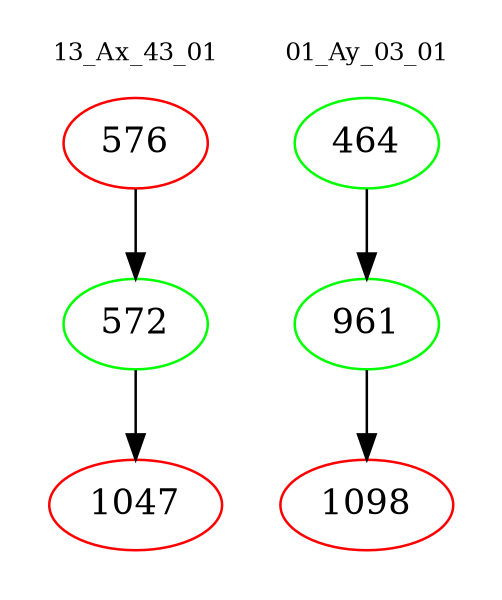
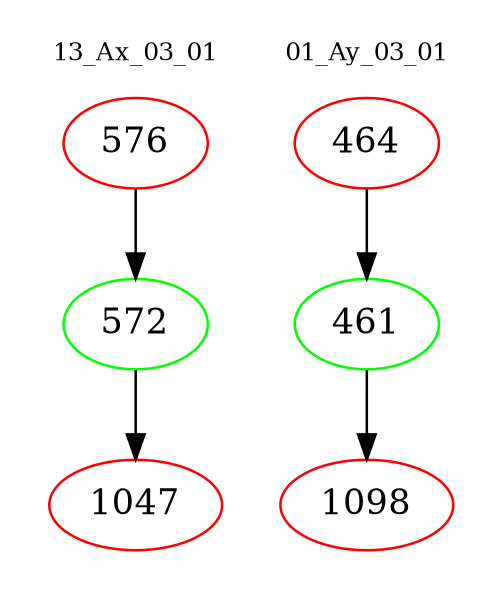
cluster "13_Ax_43_01": label "13_Ax_43_01" -> "13_Ax_03_01"
node "464": color green -> red
node "961": label "961" -> "461"
